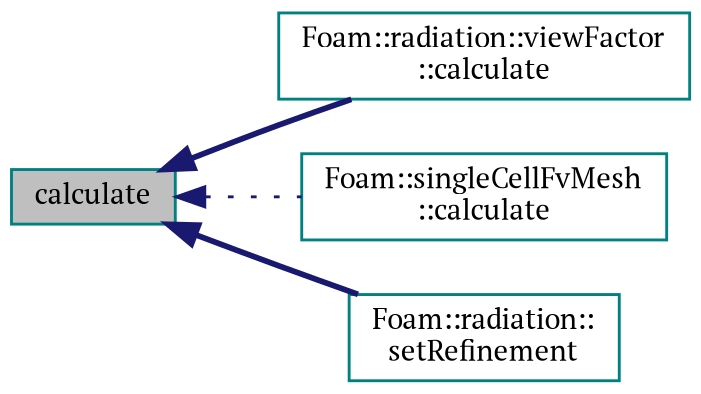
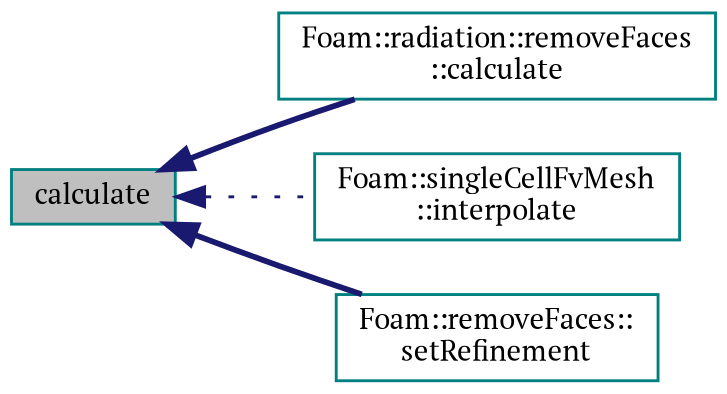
node "Foam::radiation::viewFactor ::calculate": label "Foam::radiation::viewFactor ::calculate" -> "Foam::radiation::removeFaces ::calculate"
node "Foam::singleCellFvMesh ::calculate": label "Foam::singleCellFvMesh ::calculate" -> "Foam::singleCellFvMesh ::interpolate"
node "Foam::radiation:: setRefinement": label "Foam::radiation:: setRefinement" -> "Foam::removeFaces:: setRefinement"
